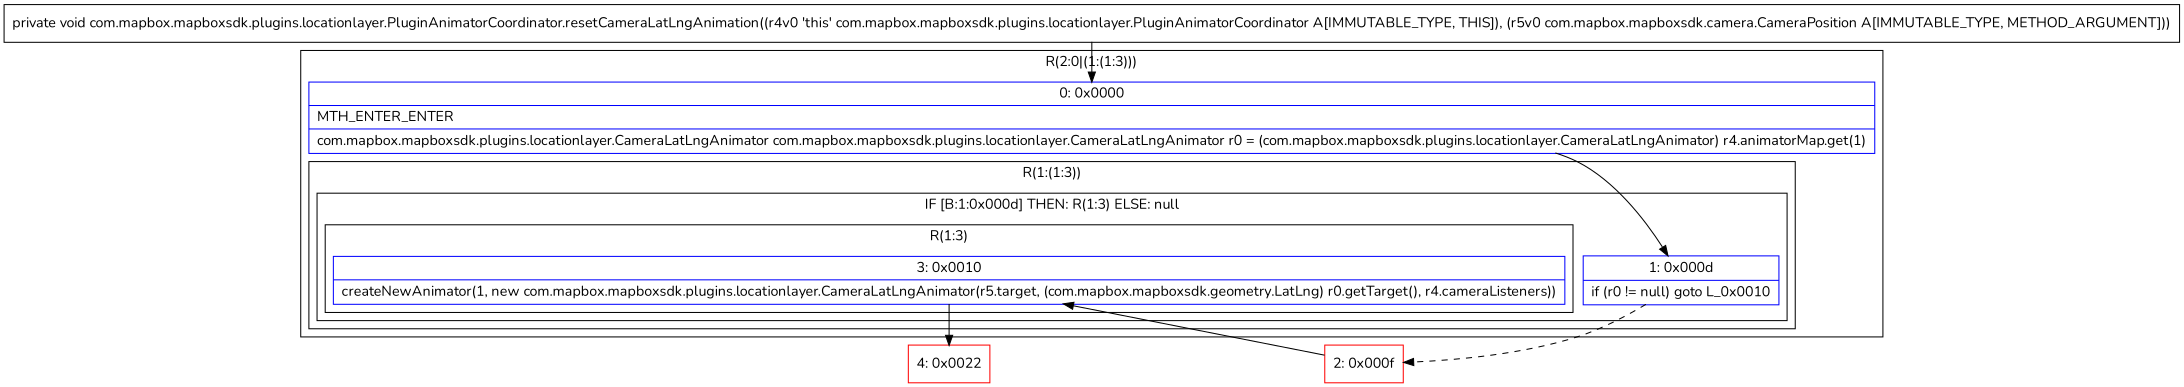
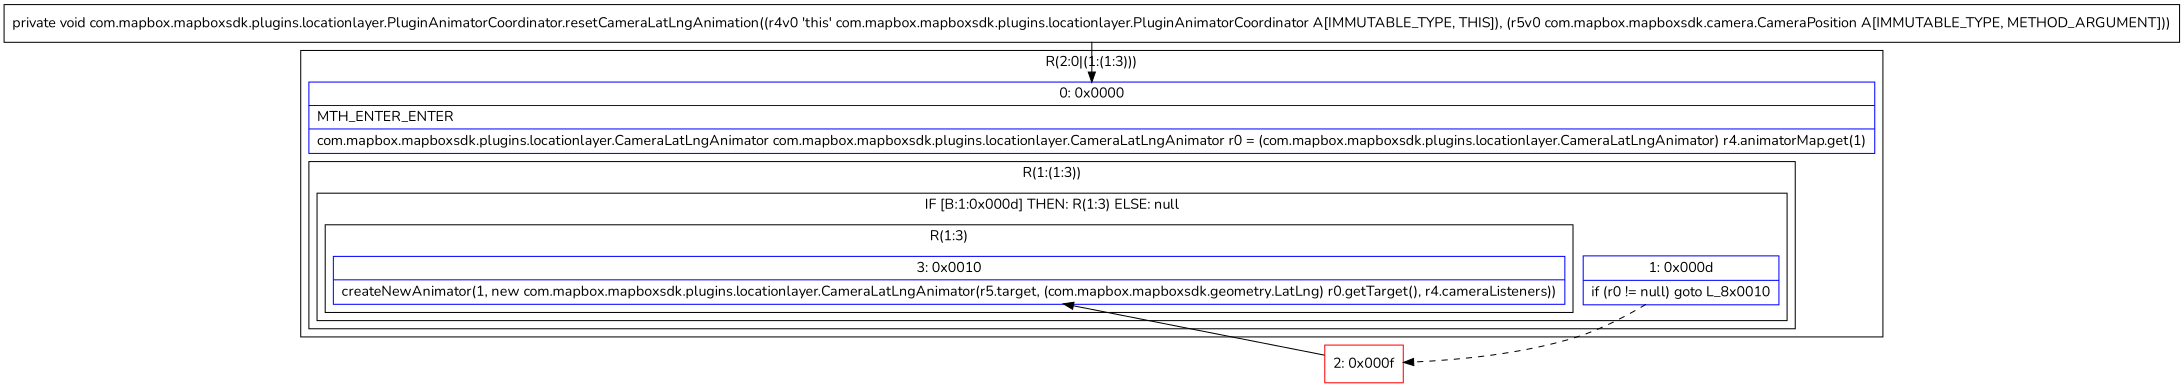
edge "0: 0x0000" -> "1: 0x000d": removed
node "1: 0x000d": text "if (r0 != null) goto L_0x0010" -> "if (r0 != null) goto L_8x0010"
node "4: 0x0022": removed
